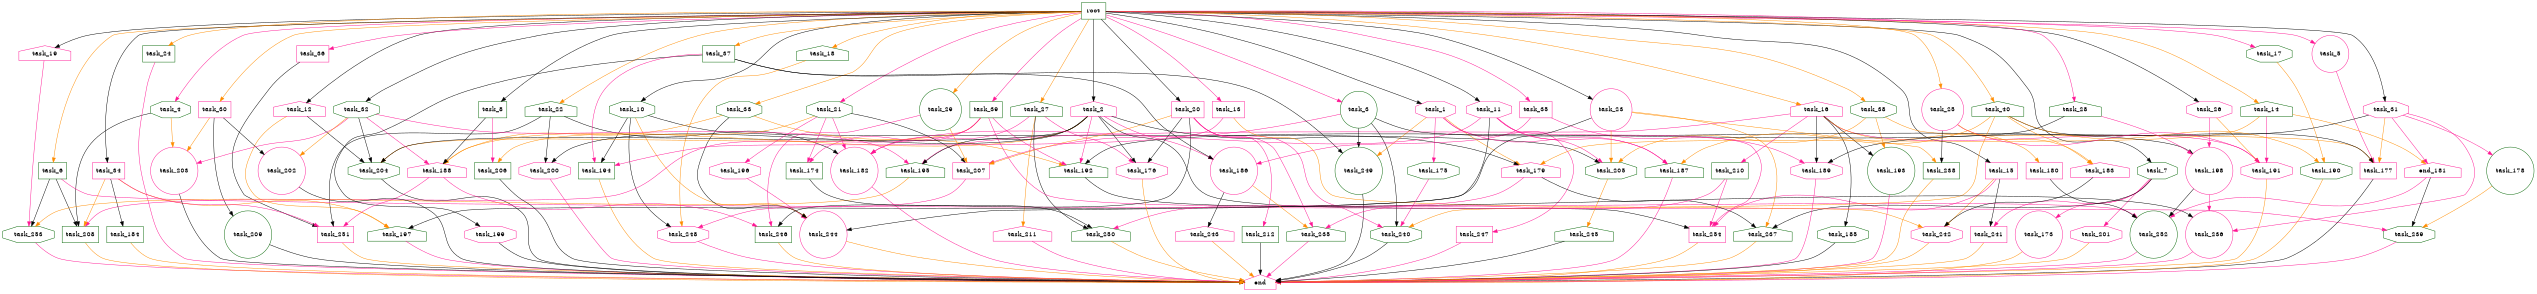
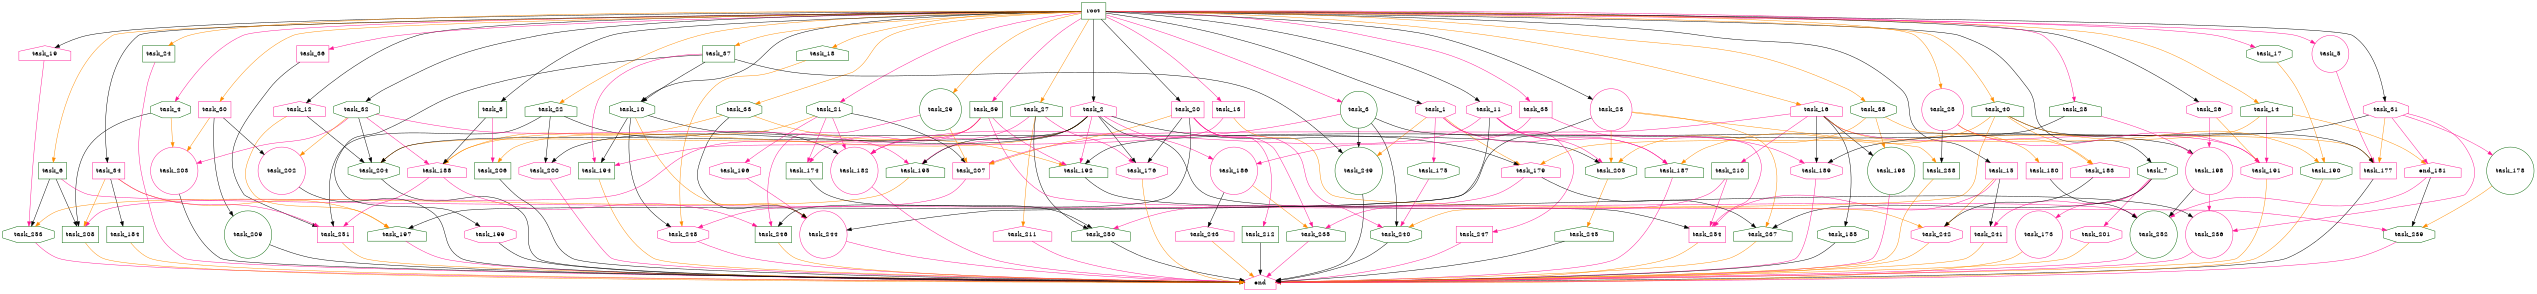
edge "task_37" -> "task_186": now "task_37" -> "task_10"
edge "task_250" -> "end": color darkorange -> black
edge "task_244" -> "end": color darkorange -> deeppink
